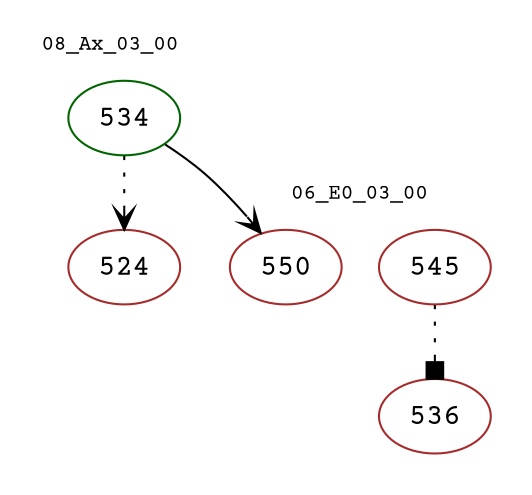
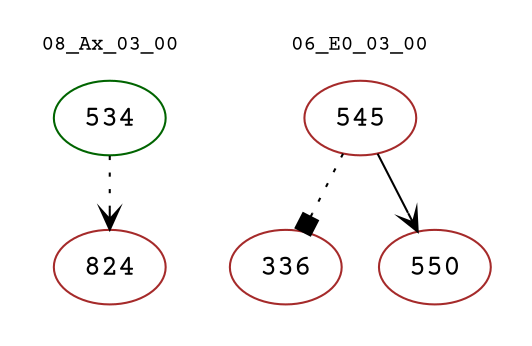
edge "534" -> "550": now "545" -> "550"
node "524": label "524" -> "824"
node "536": label "536" -> "336"
